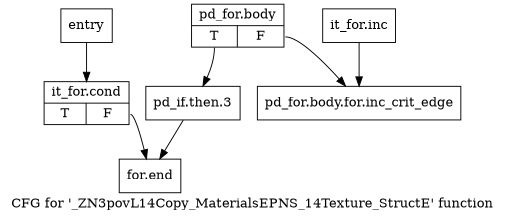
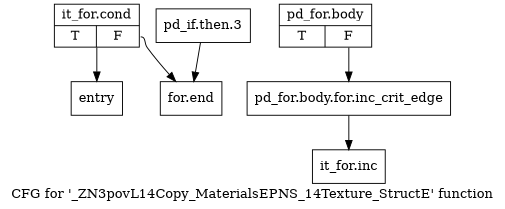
edge "entry" -> "it_for.cond": reversed
edge "it_for.inc" -> "pd_for.body.for.inc_crit_edge": reversed
edge "pd_for.body" -> "pd_if.then.3": removed
